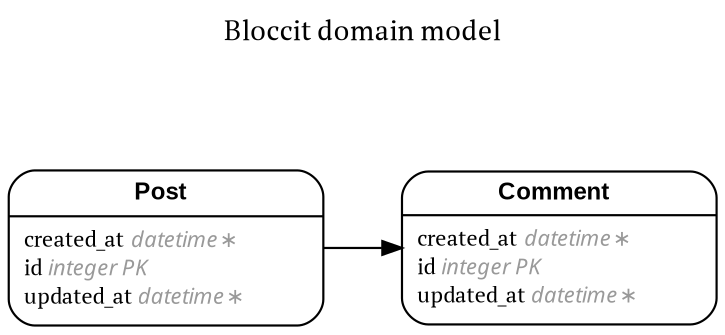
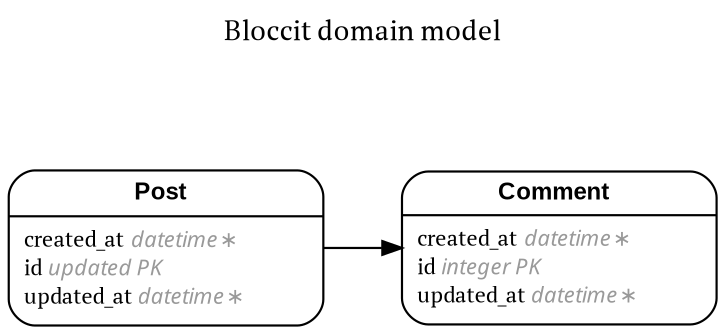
node "Post": text "integer PK" -> "updated PK"
